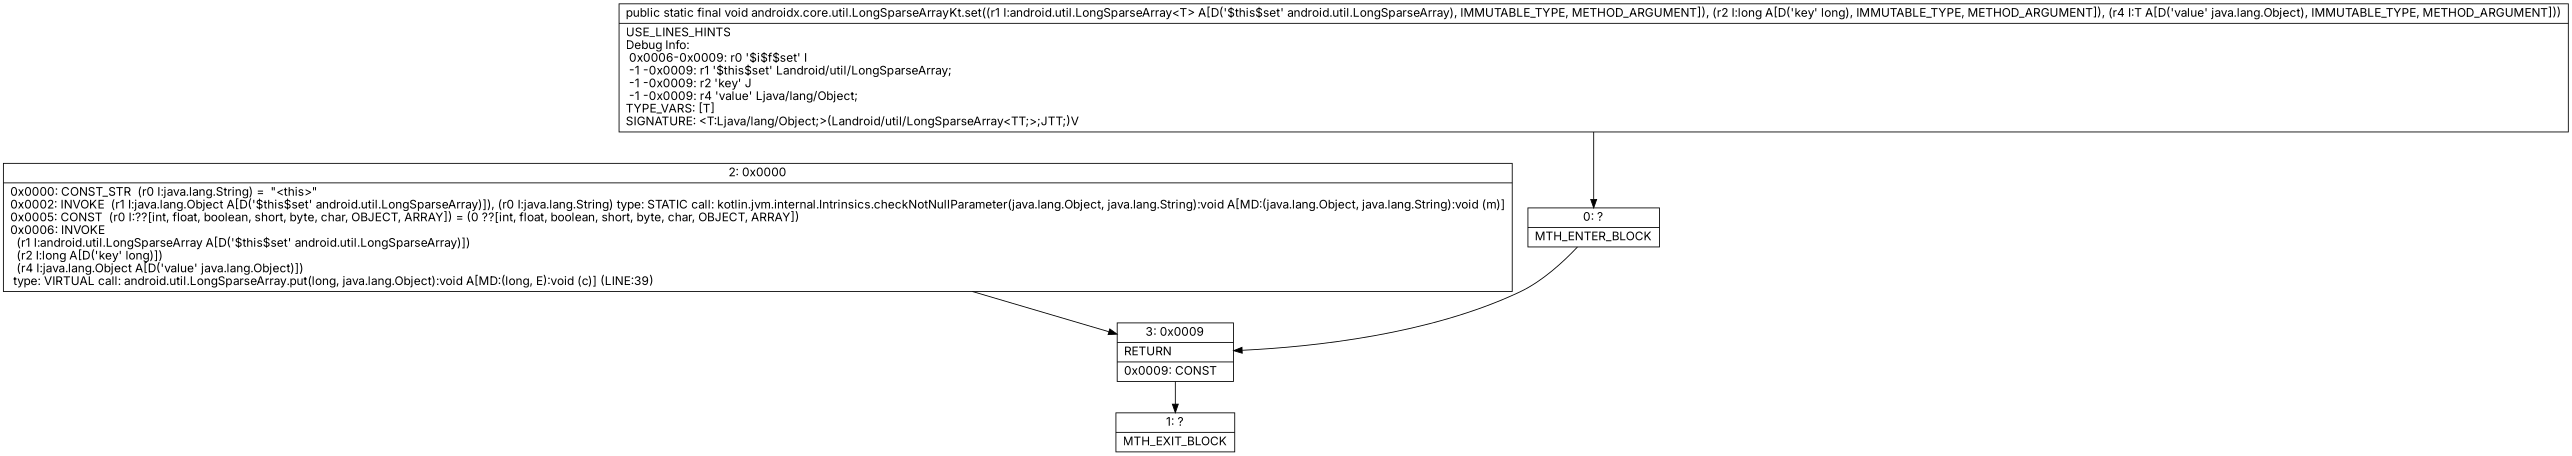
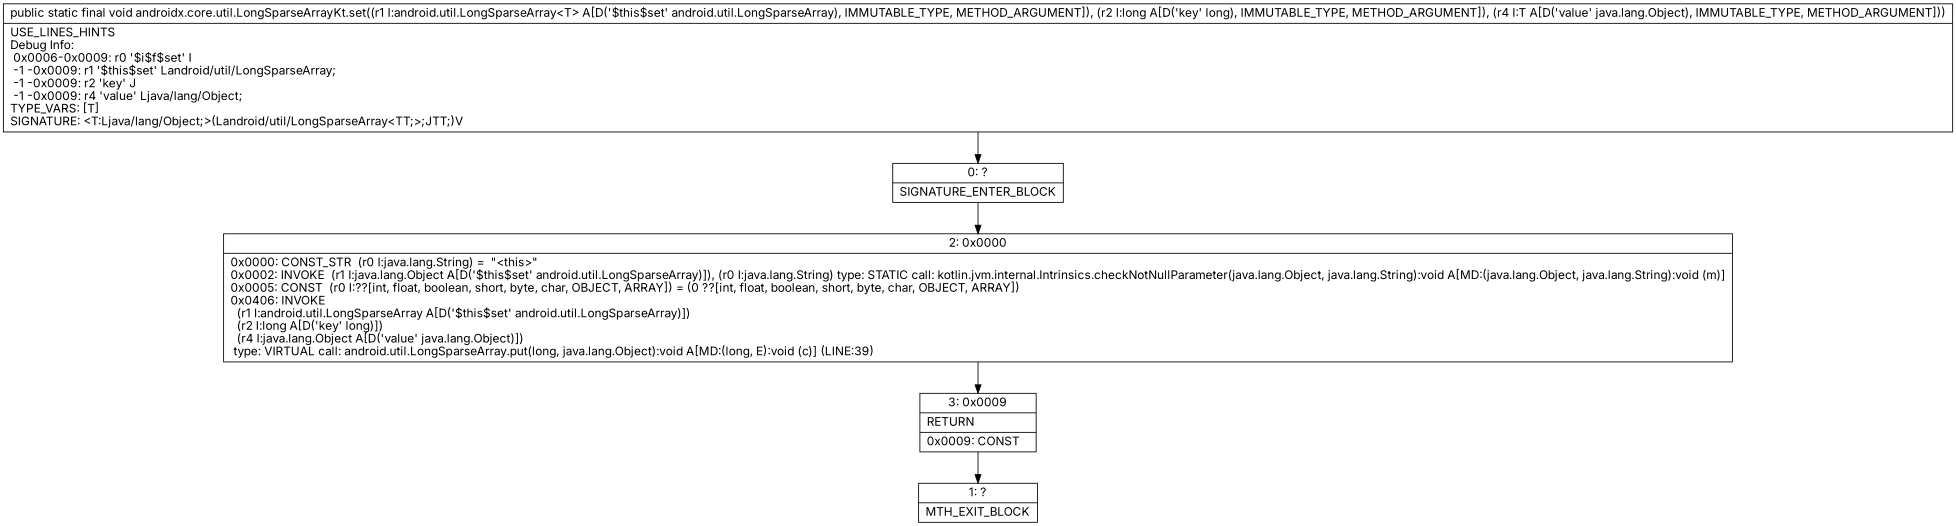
node "2: 0x0000": text "0x0006: INVOKE" -> "0x0406: INVOKE"
node "0: ?": text "MTH_ENTER_BLOCK" -> "SIGNATURE_ENTER_BLOCK"
edge "0: ?" -> "3: 0x0009": now "0: ?" -> "2: 0x0000"
